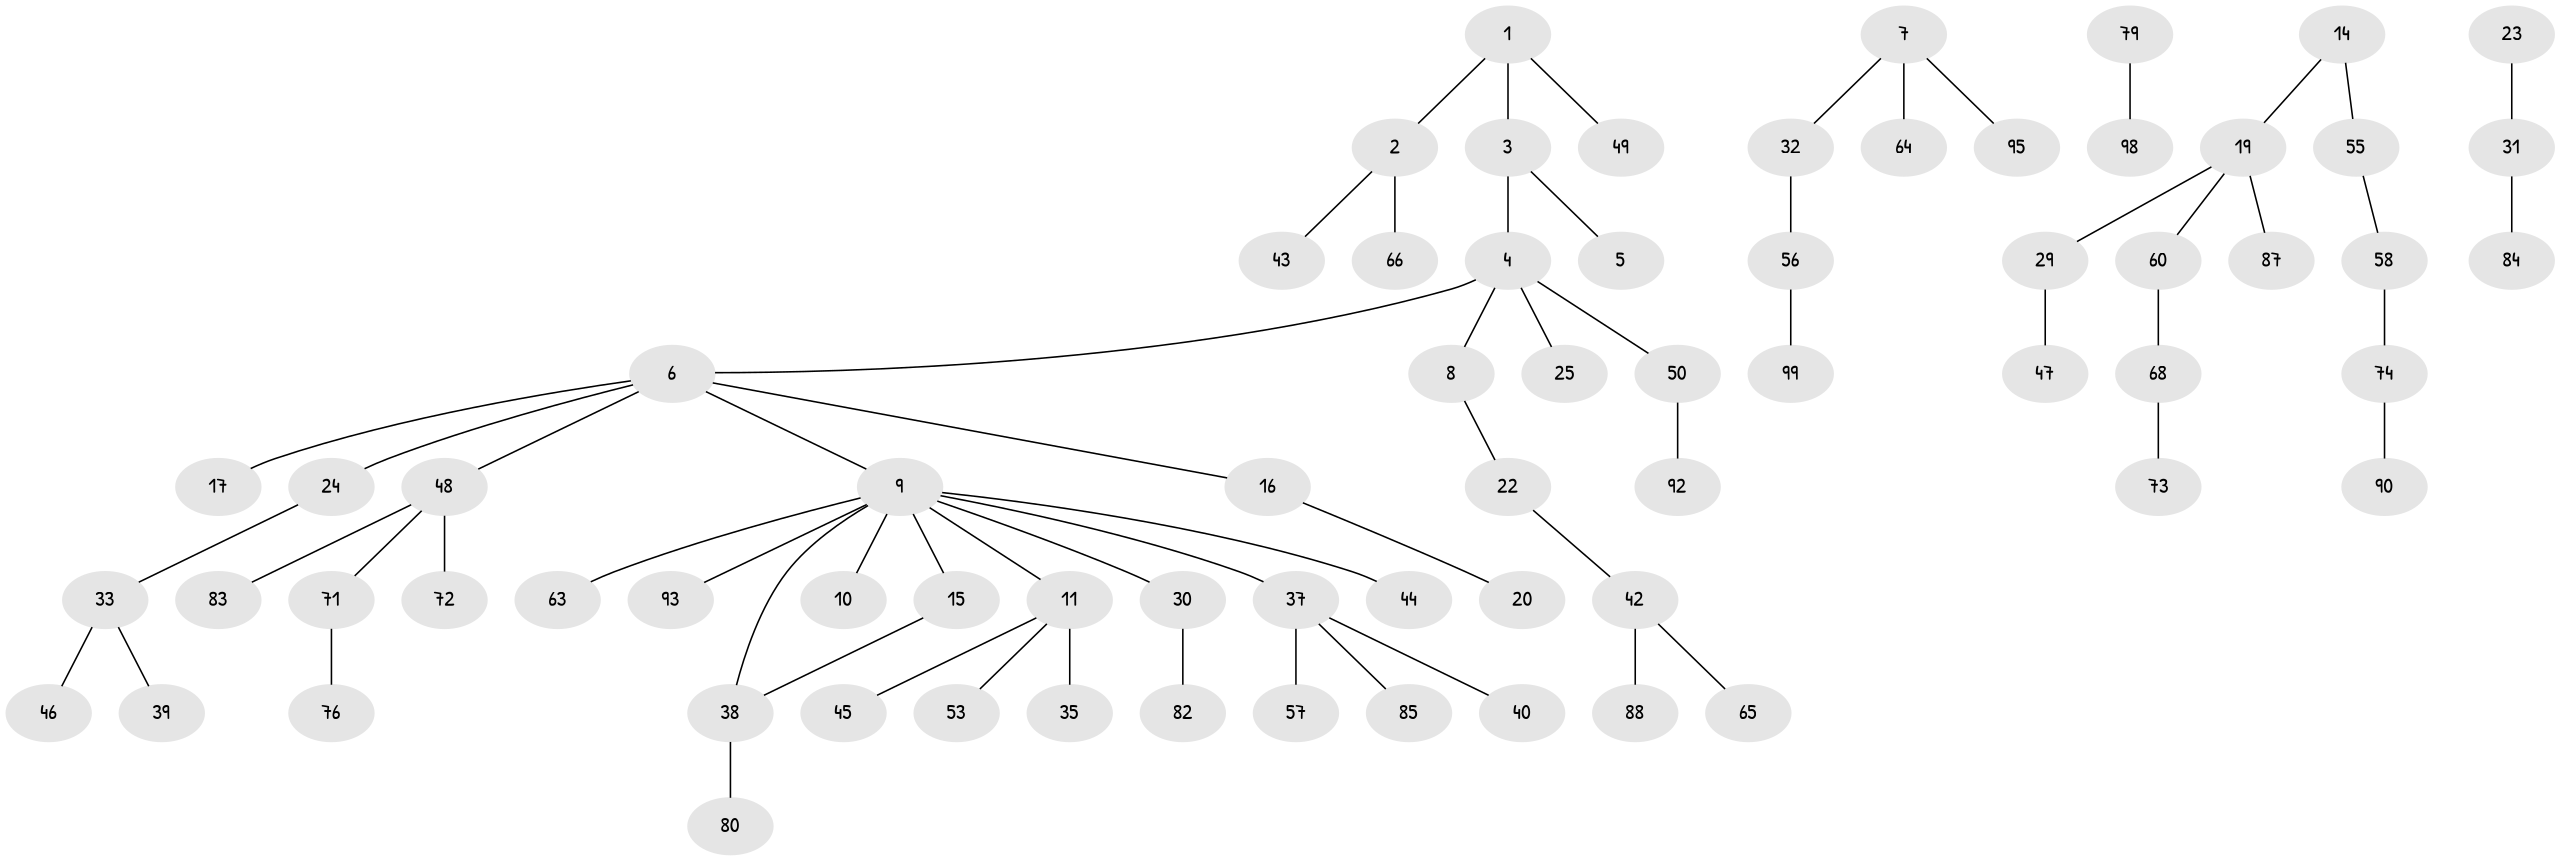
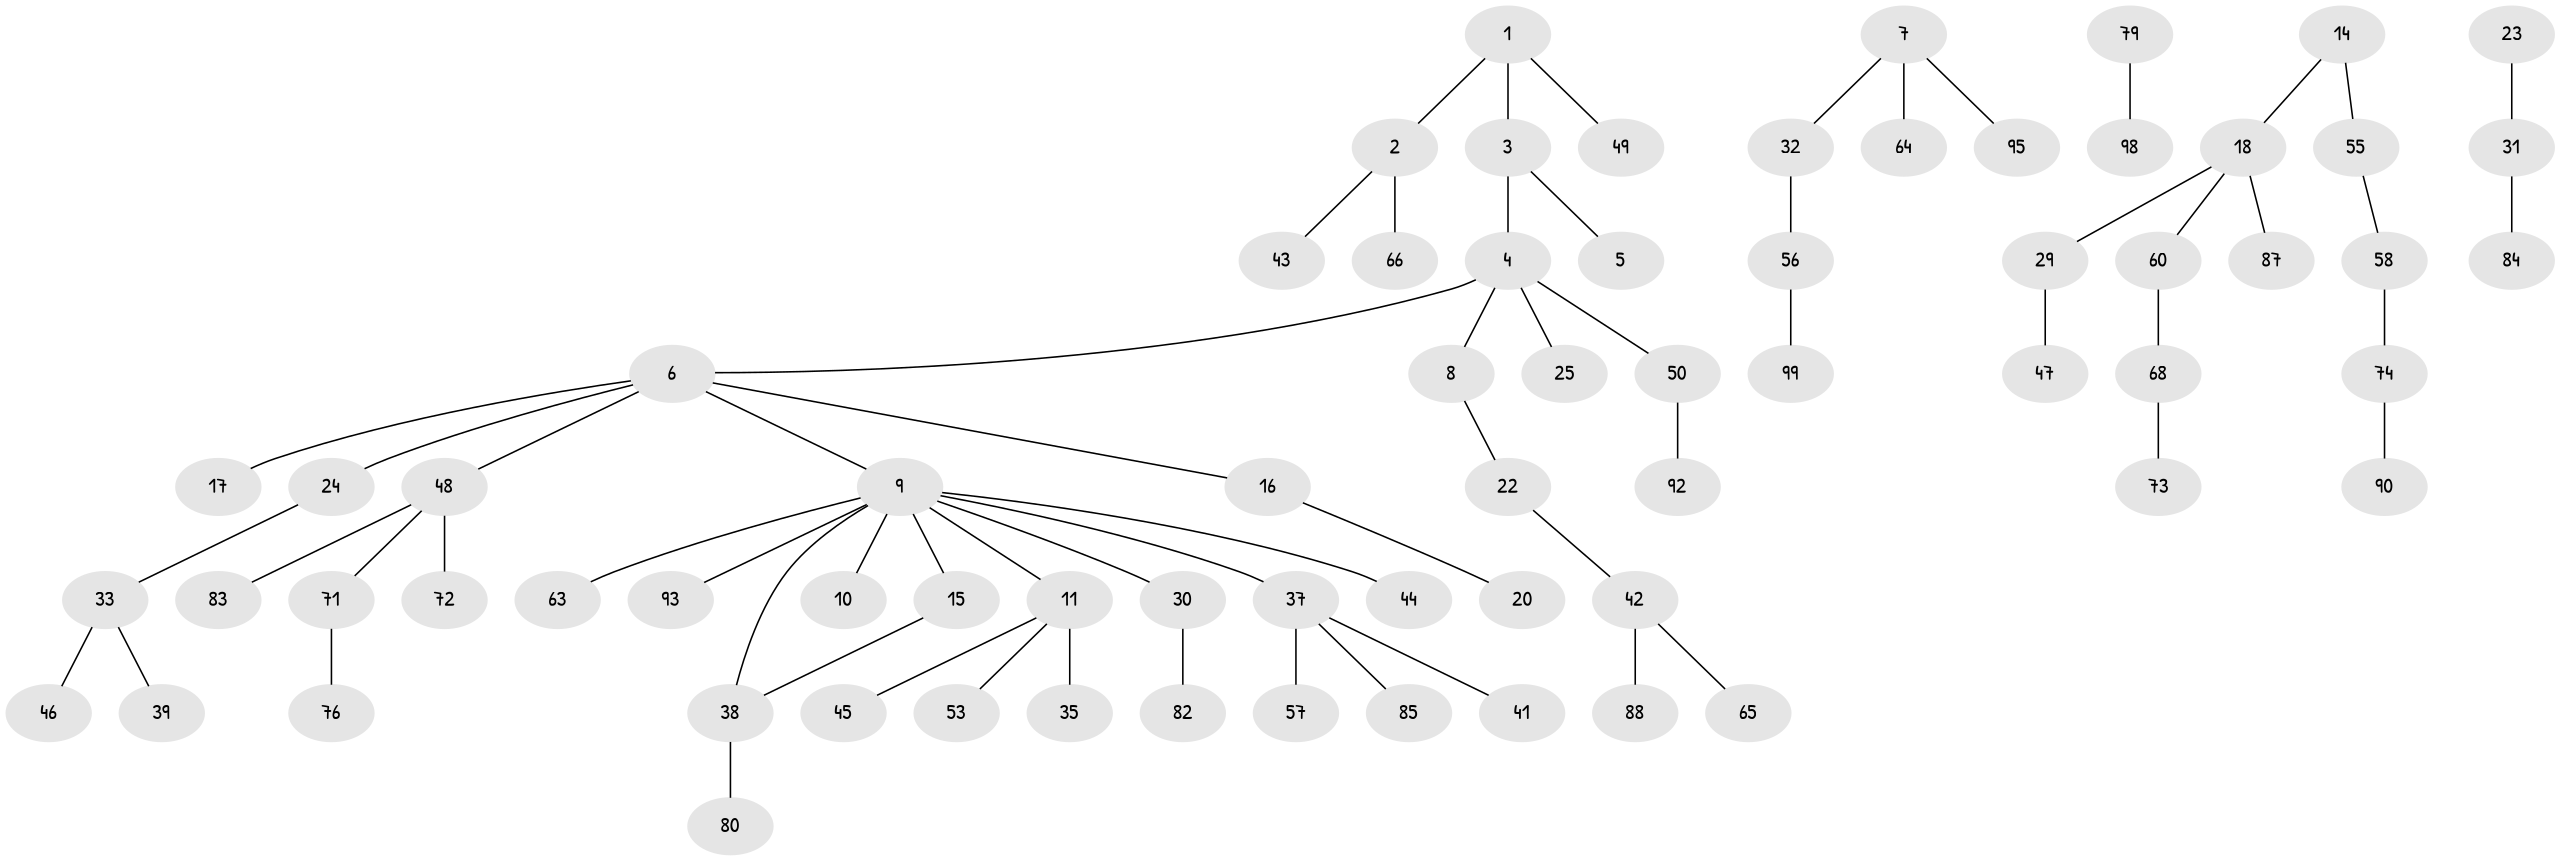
node "19": label "19" -> "18"
node "40": label "40" -> "41"
